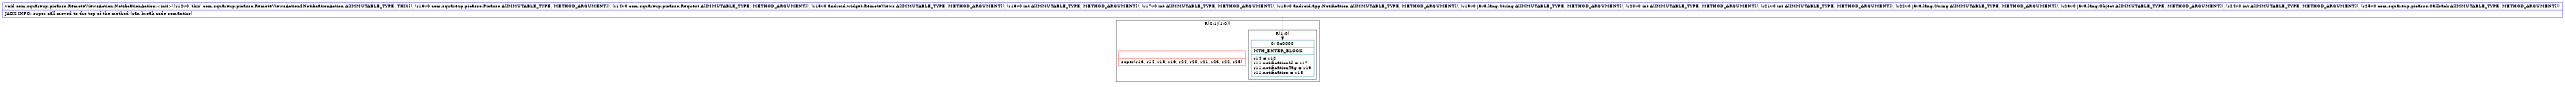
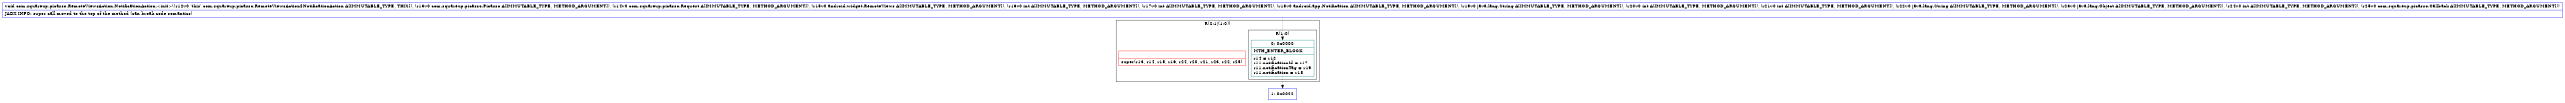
node "1: 0x0022": added
